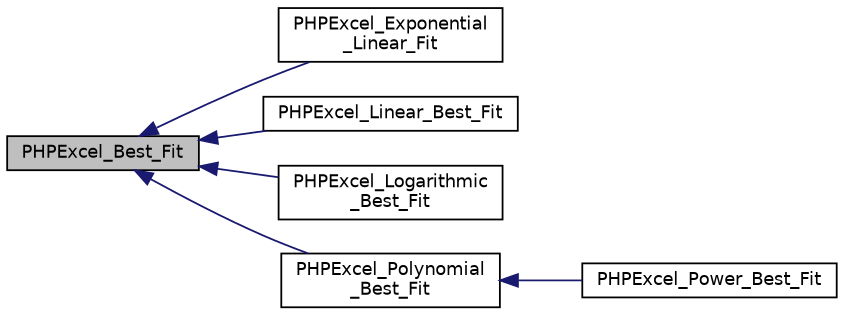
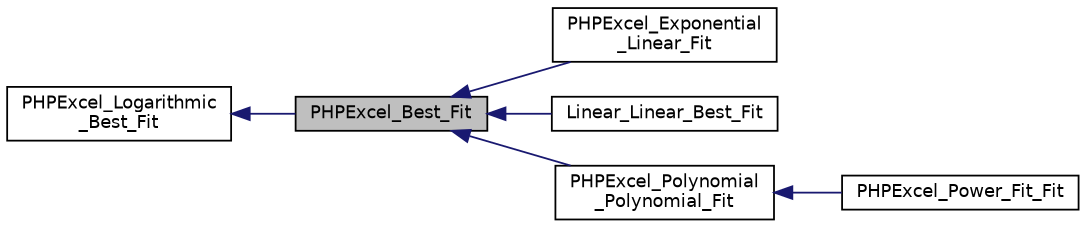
node "PHPExcel_Linear_Best_Fit": label "PHPExcel_Linear_Best_Fit" -> "Linear_Linear_Best_Fit"
edge "PHPExcel_Logarithmic _Best_Fit" -> "PHPExcel_Best_Fit": reversed
node "PHPExcel_Polynomial _Best_Fit": label "PHPExcel_Polynomial _Best_Fit" -> "PHPExcel_Polynomial _Polynomial_Fit"
node "PHPExcel_Power_Best_Fit": label "PHPExcel_Power_Best_Fit" -> "PHPExcel_Power_Fit_Fit"
